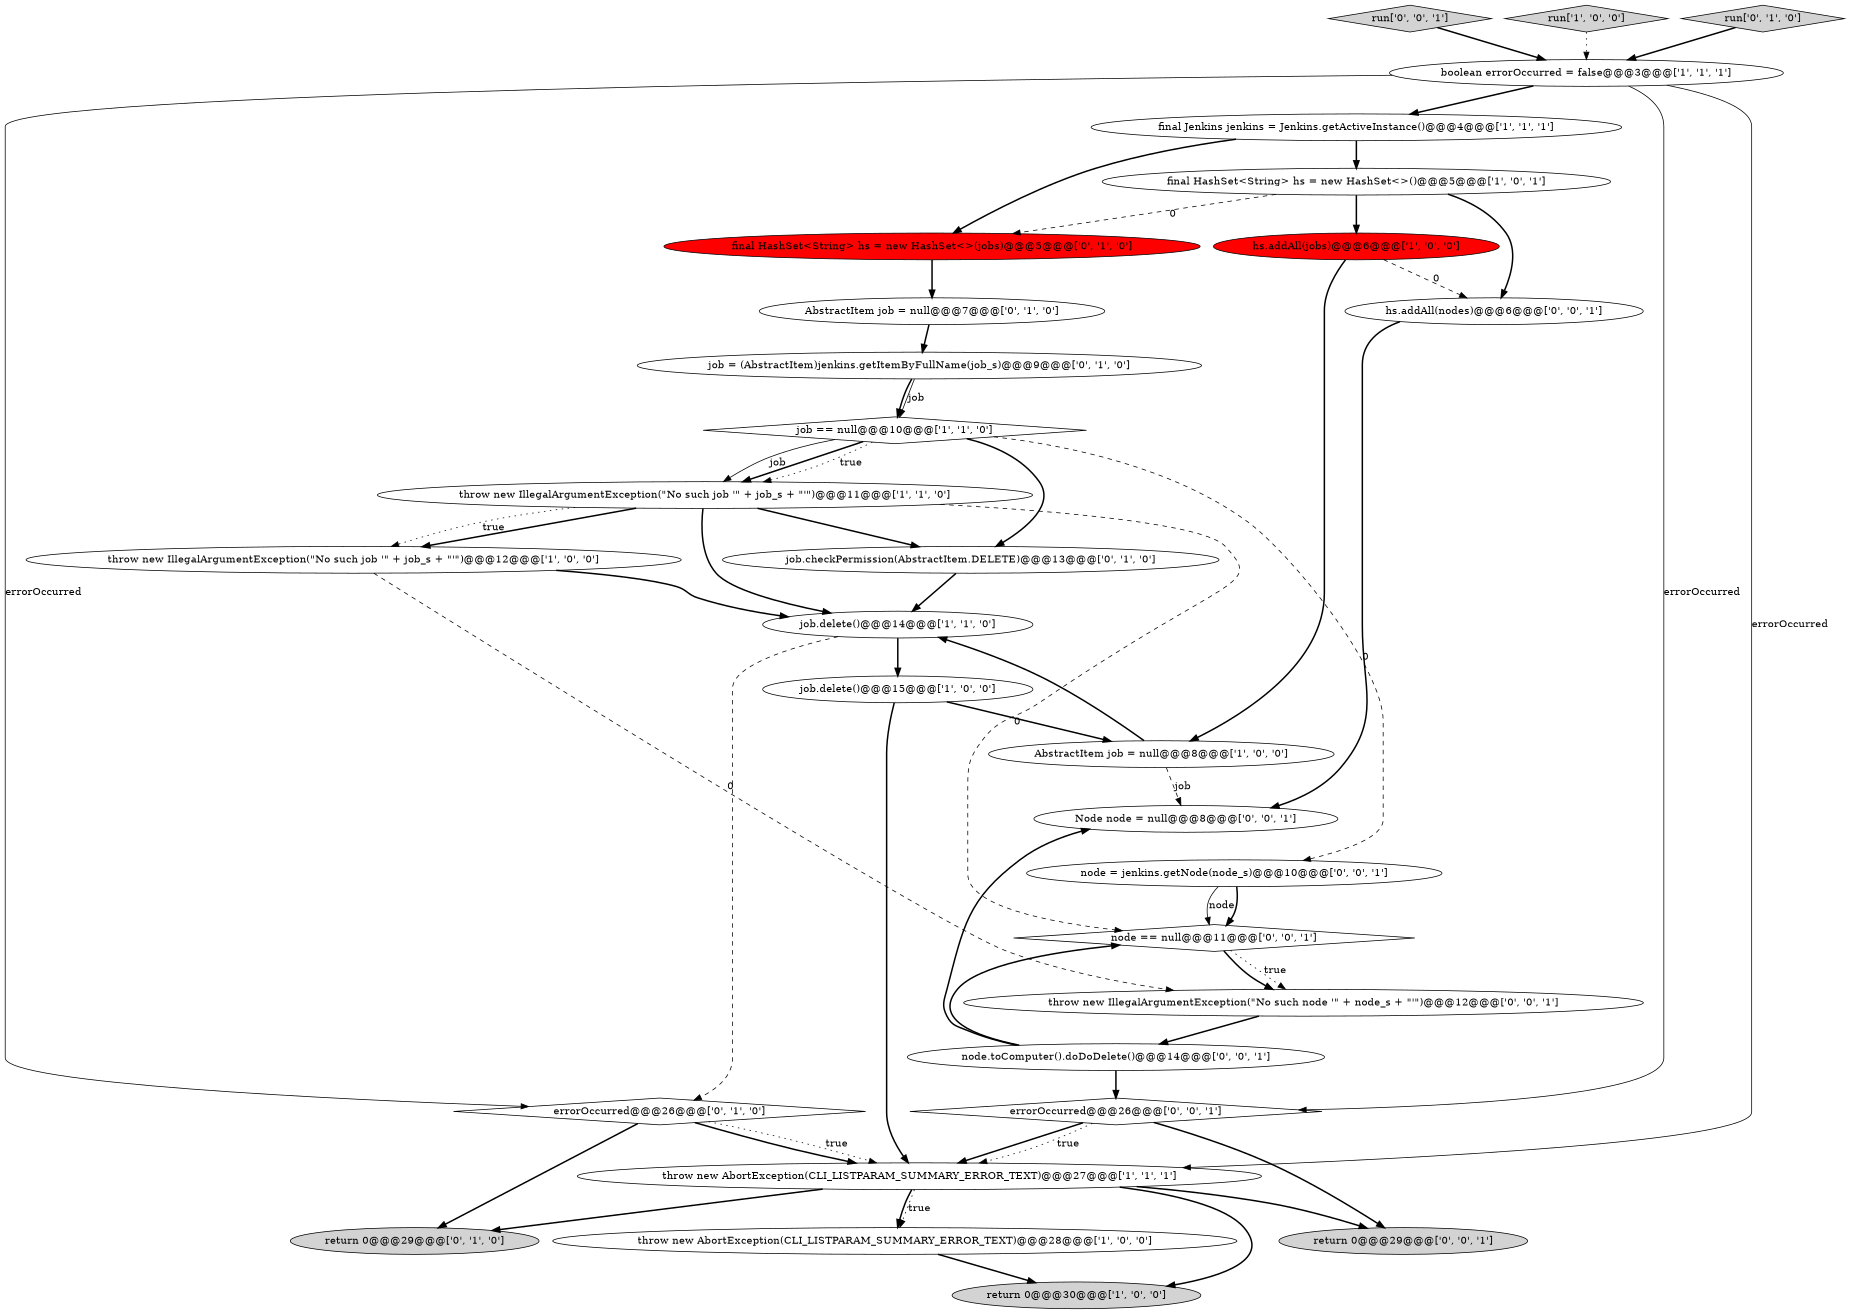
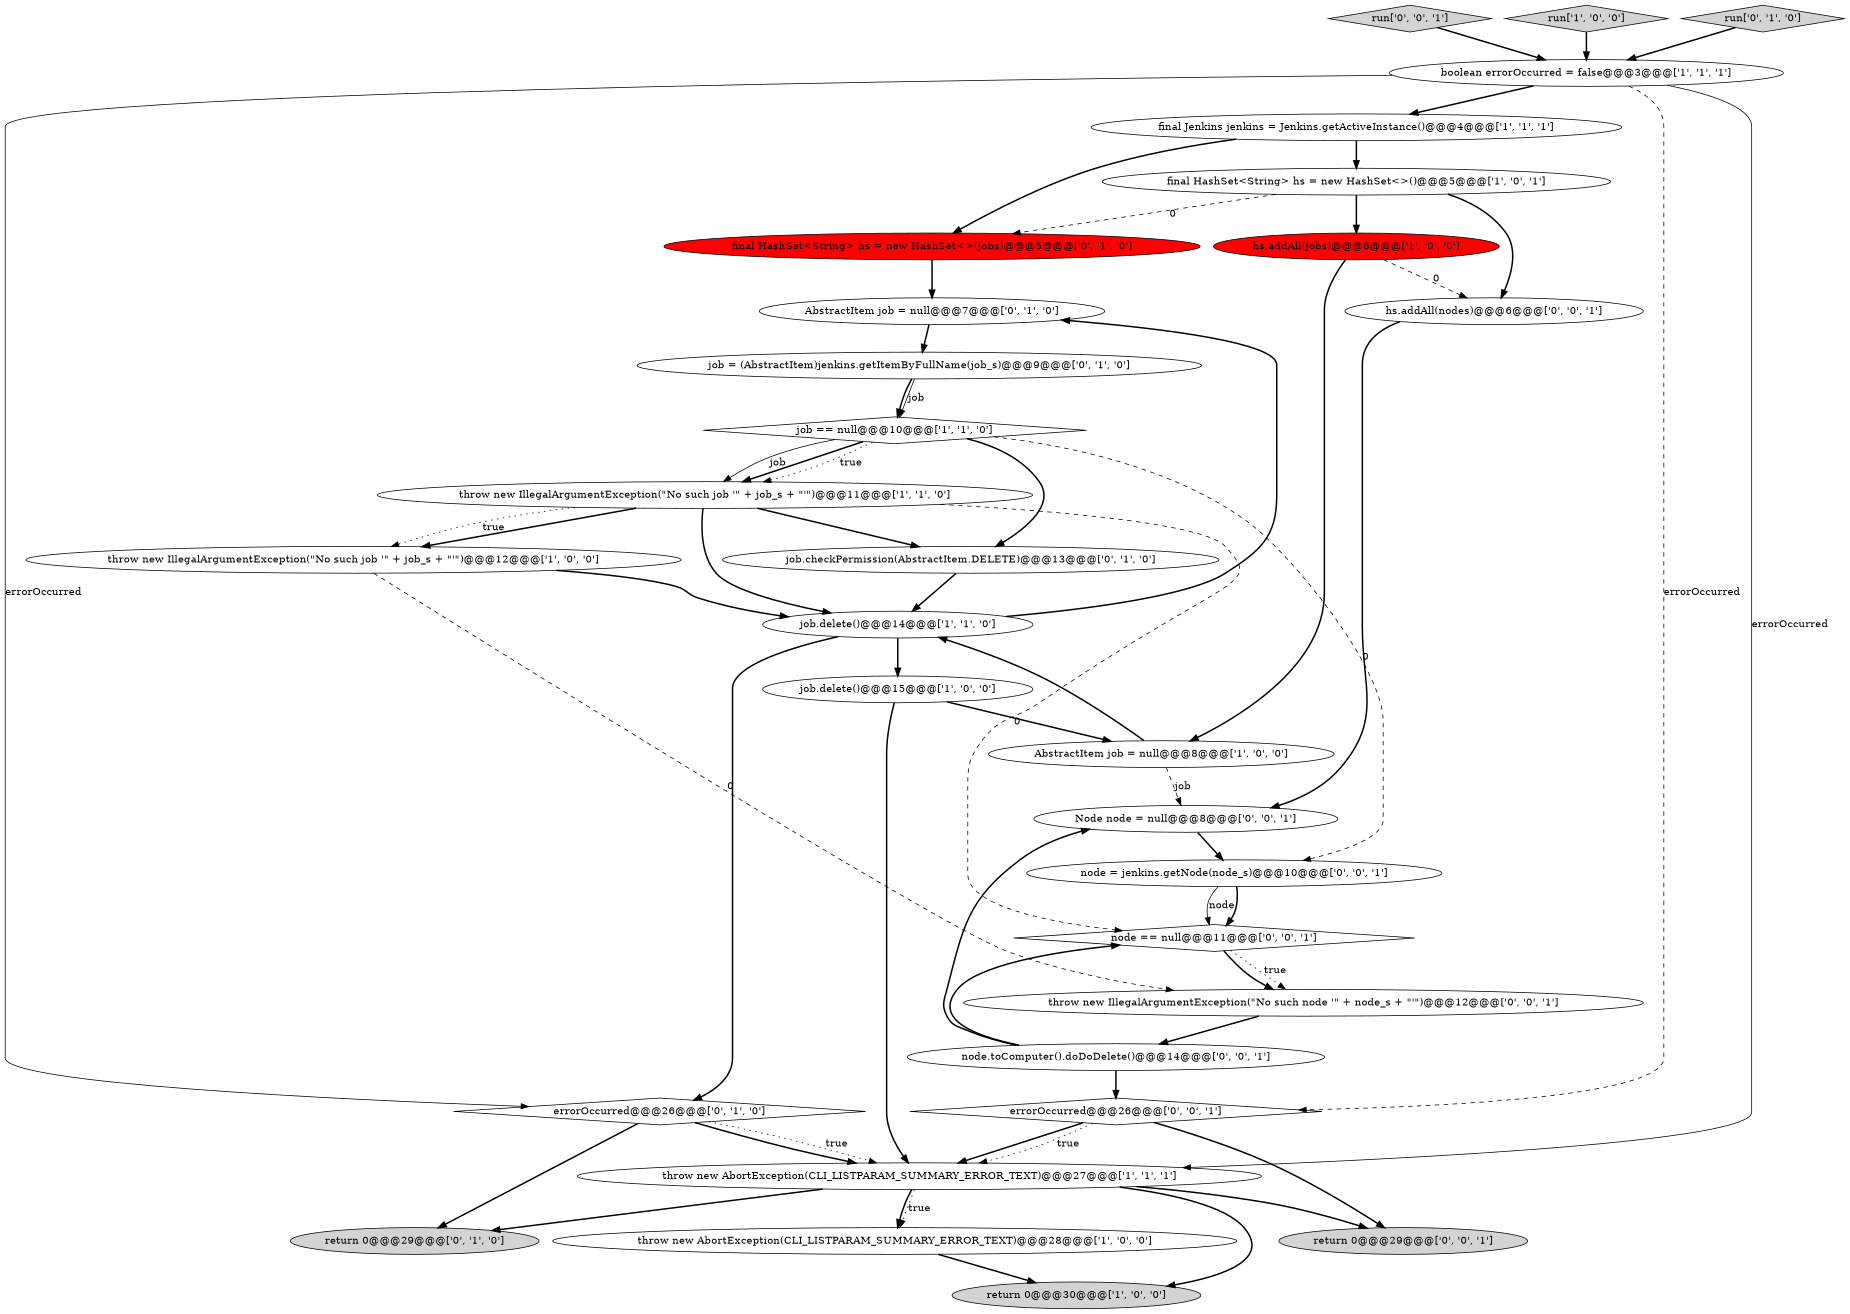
edge "run['1', '0', '0']" -> "boolean errorOccurred = false@@@3@@@['1', '1', '1']": style dotted -> bold
edge "job.delete()@@@14@@@['1', '1', '0']" -> "AbstractItem job = null@@@7@@@['0', '1', '0']": added
edge "boolean errorOccurred = false@@@3@@@['1', '1', '1']" -> "errorOccurred@@@26@@@['0', '0', '1']": style solid -> dashed
edge "job.delete()@@@14@@@['1', '1', '0']" -> "errorOccurred@@@26@@@['0', '1', '0']": style dashed -> bold
edge "Node node = null@@@8@@@['0', '0', '1']" -> "node = jenkins.getNode(node_s)@@@10@@@['0', '0', '1']": added
